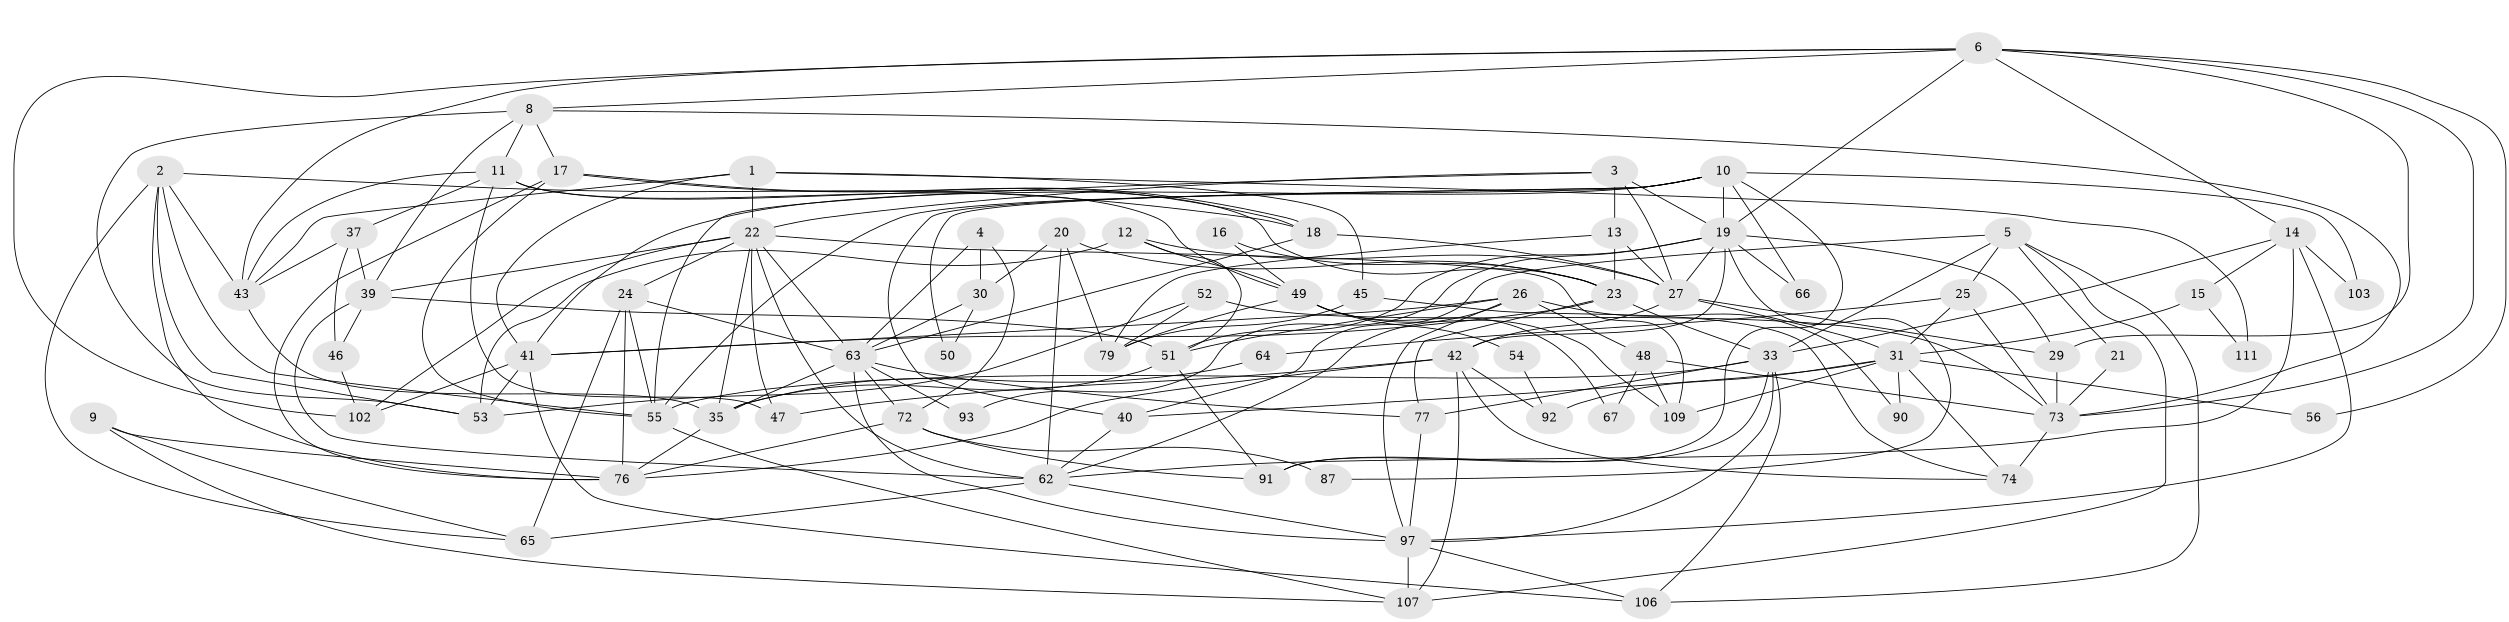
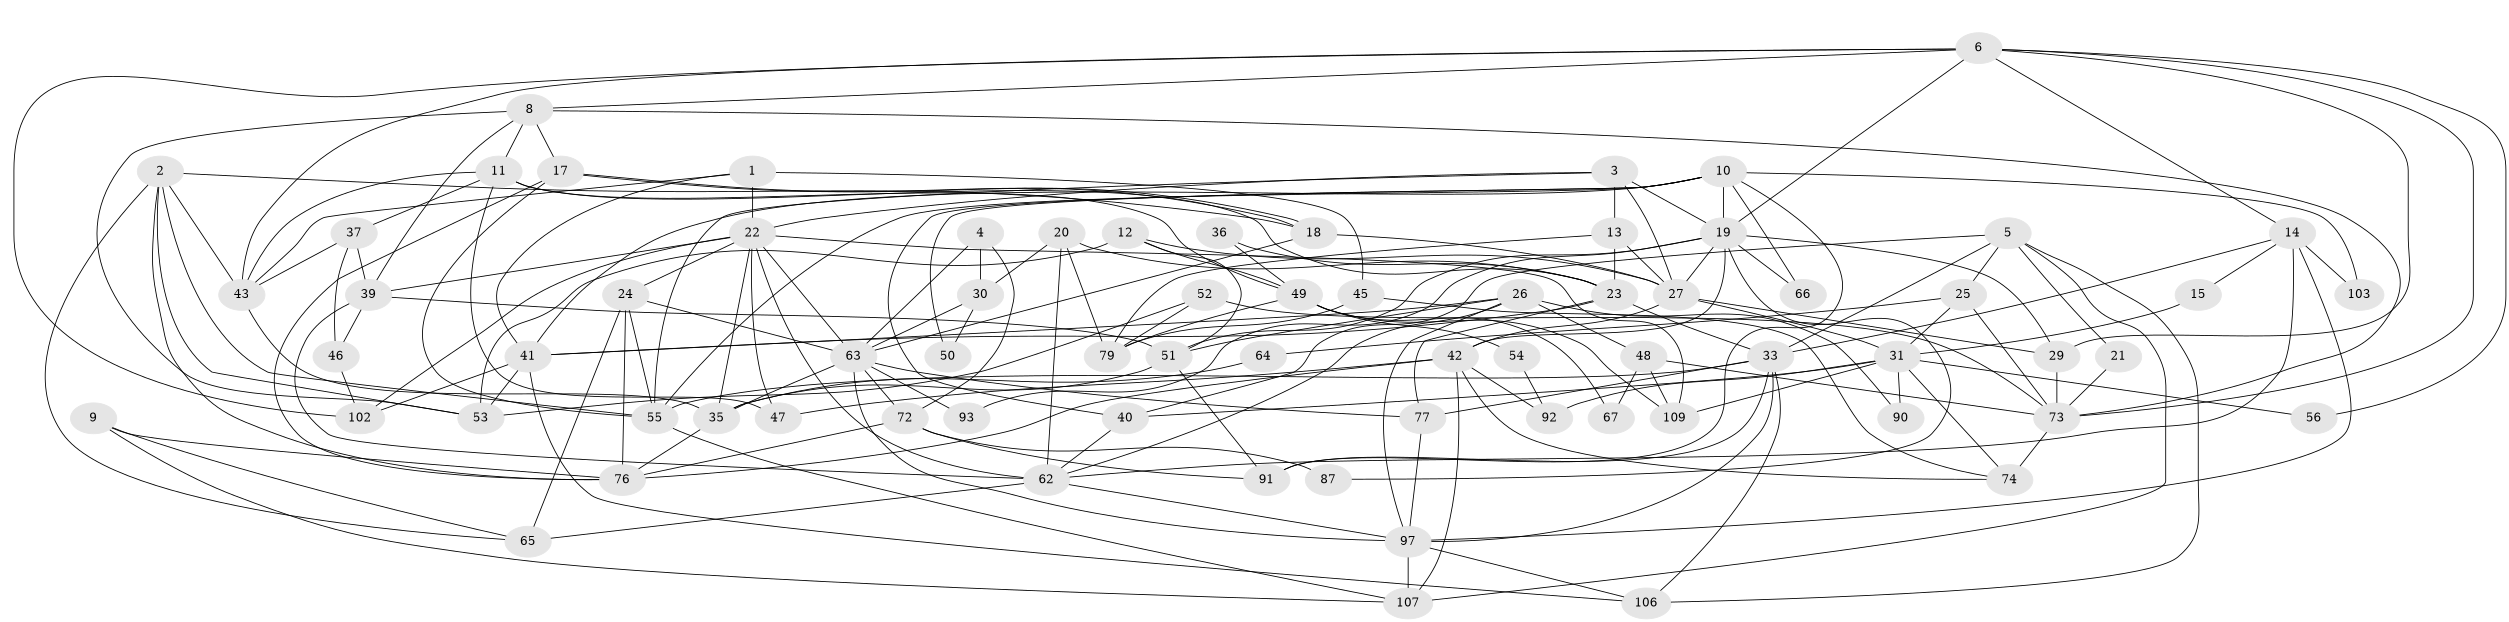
node "16": label "16" -> "36"
node "111": removed
